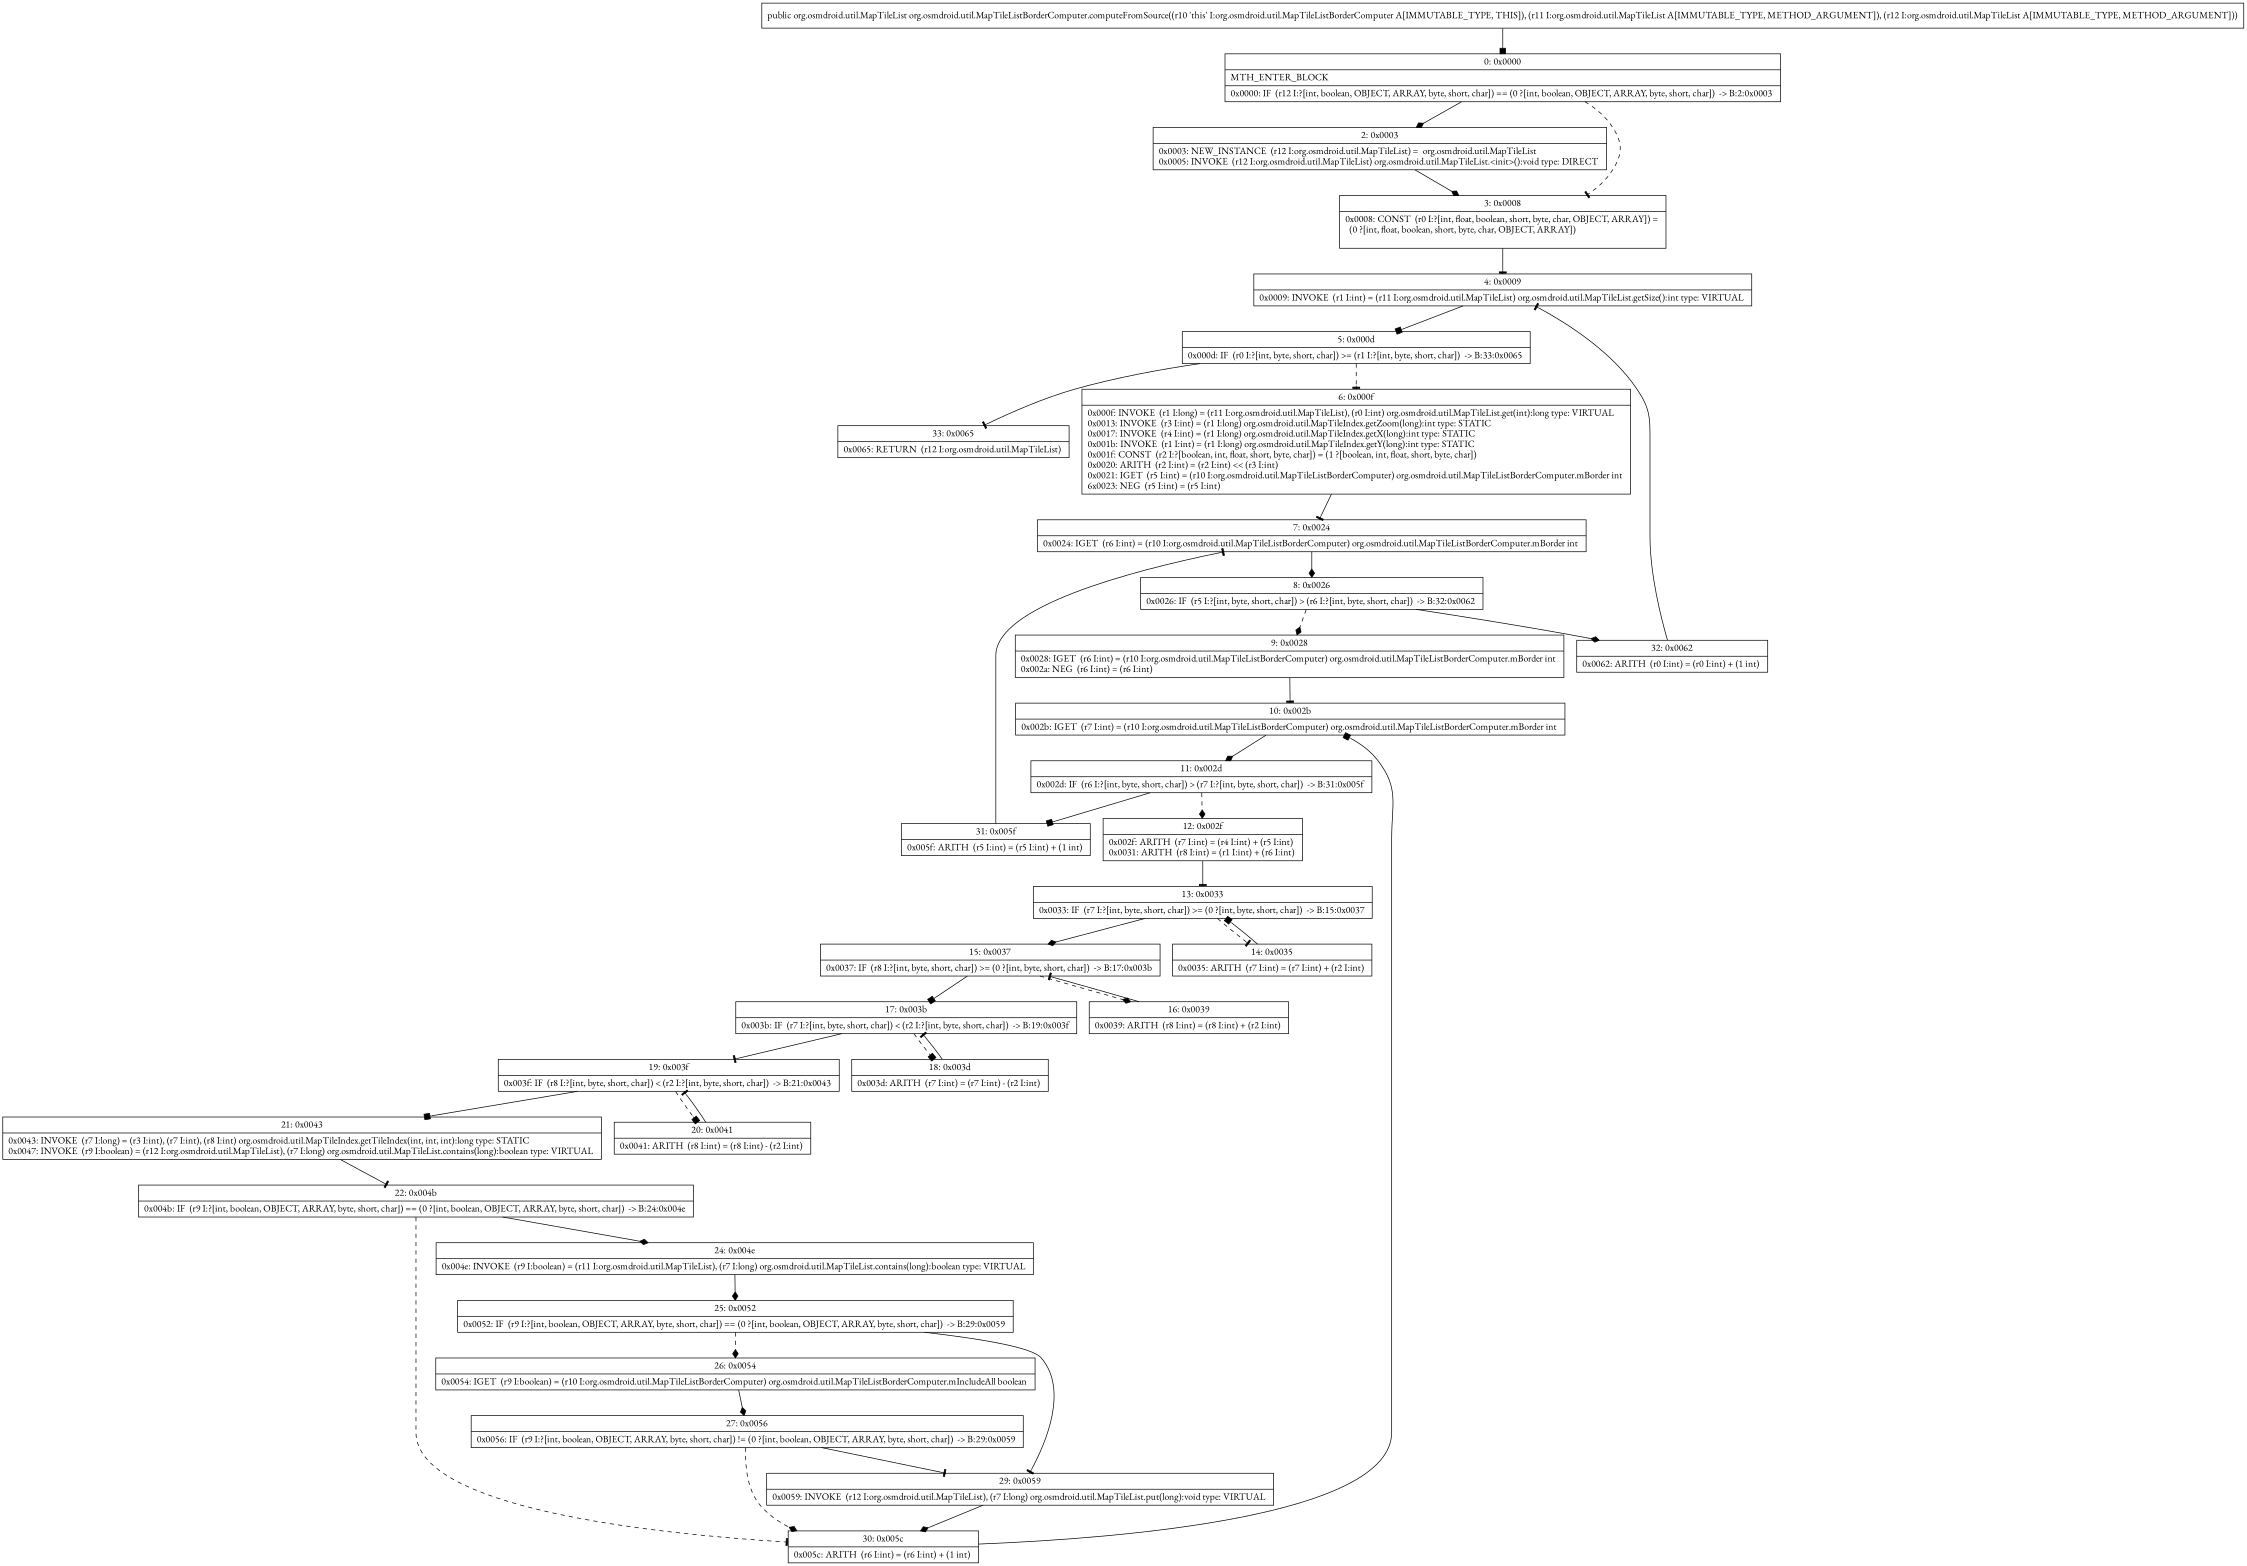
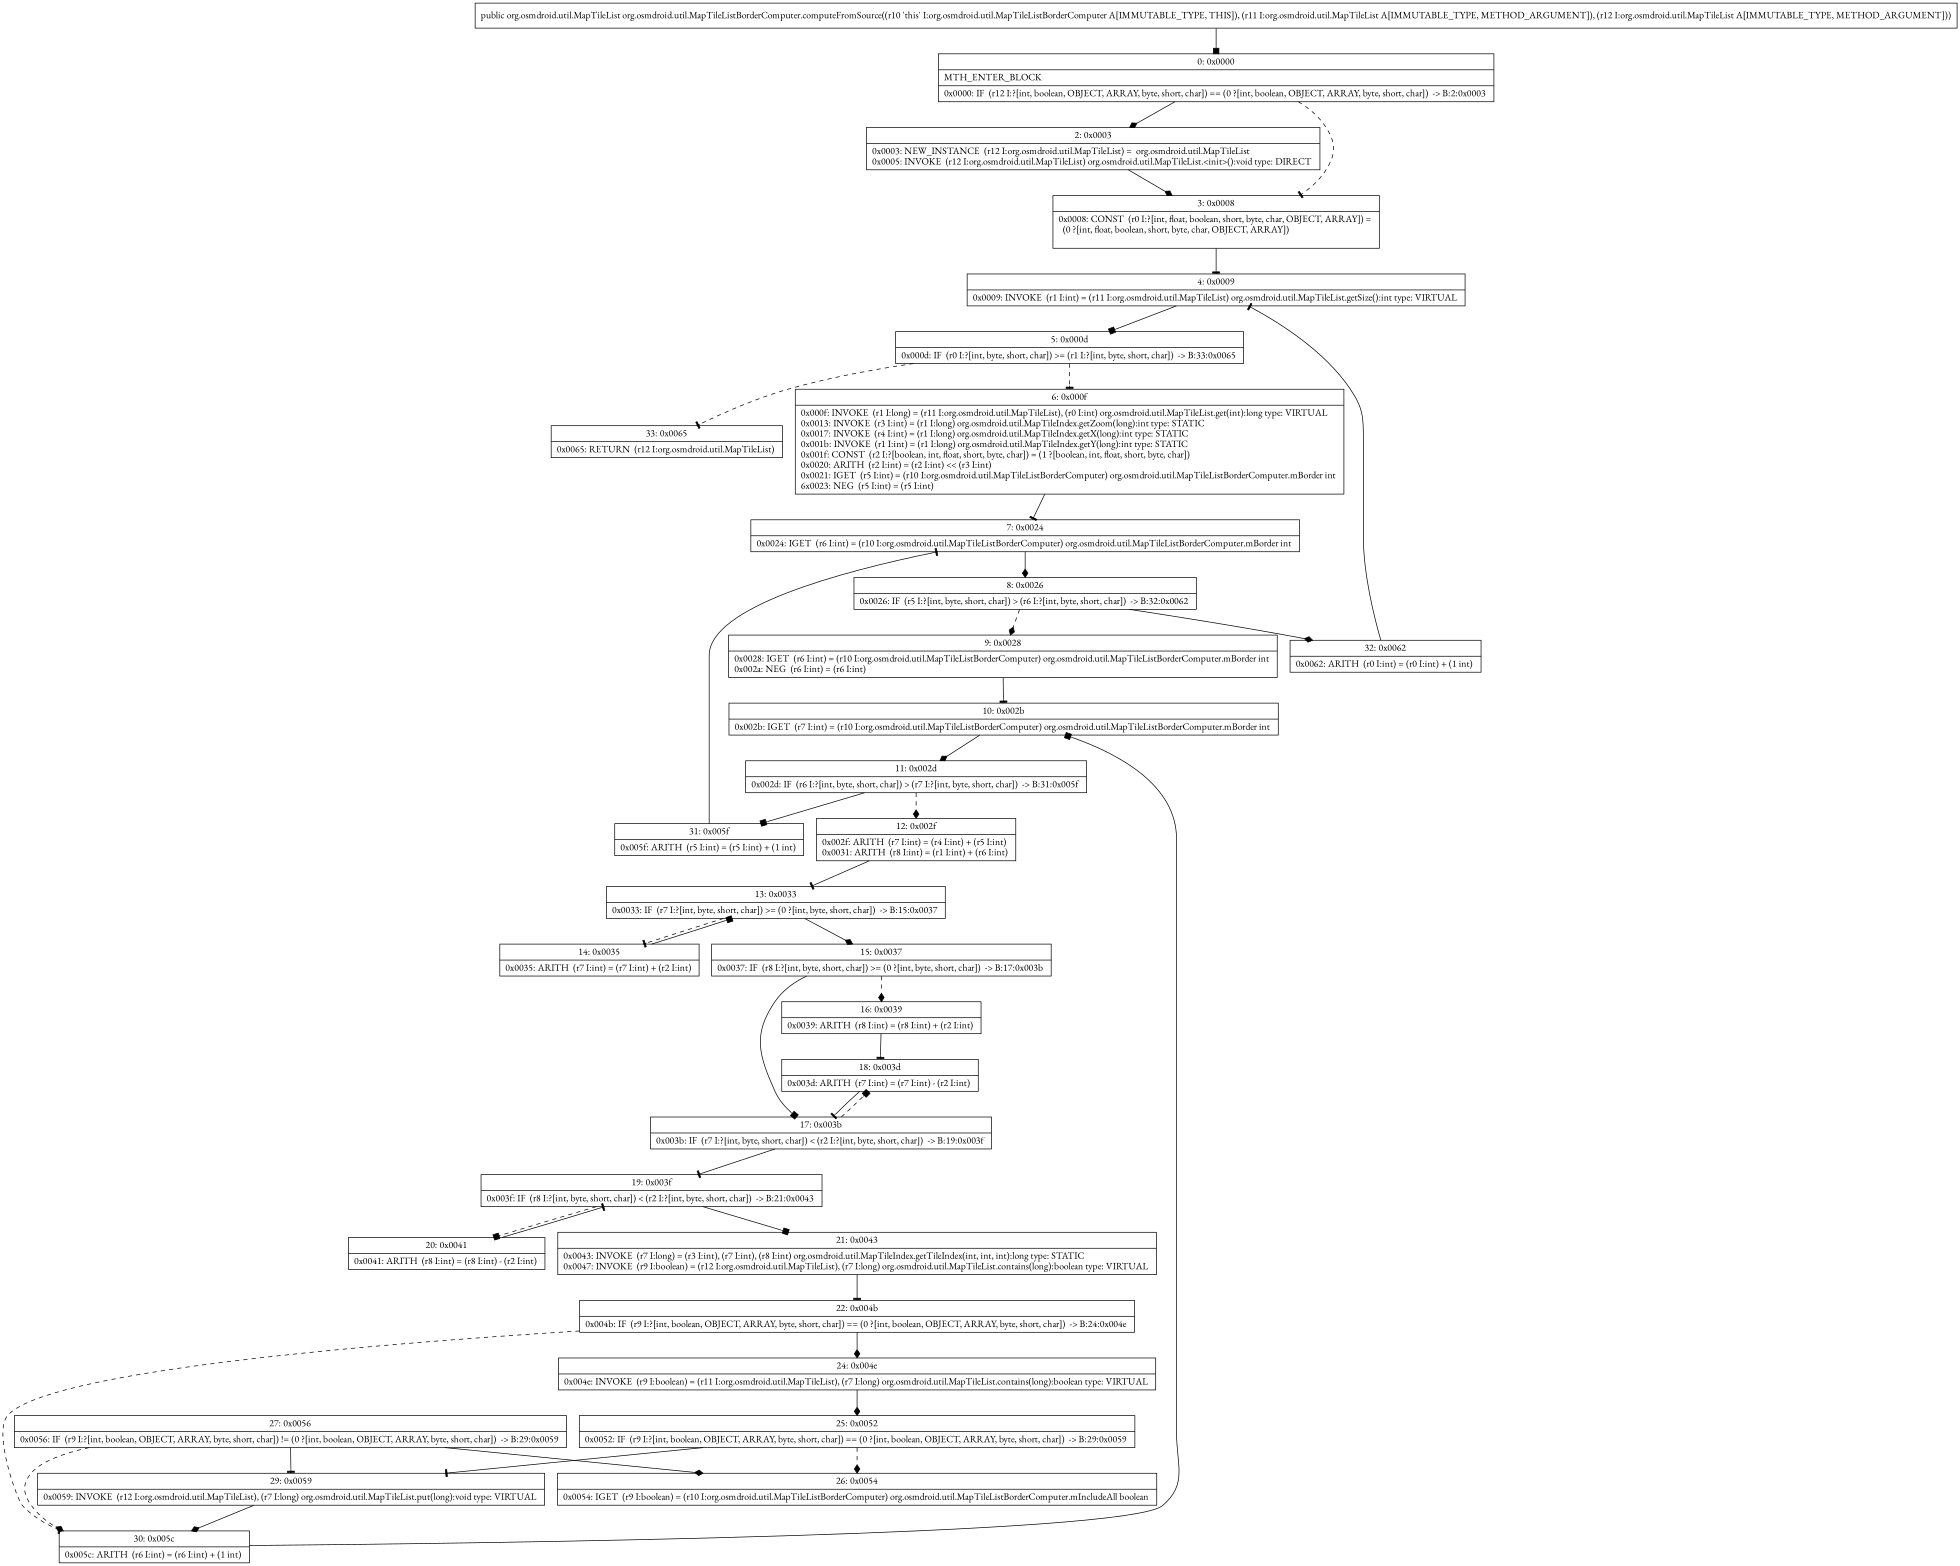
edge "5: 0x000d" -> "33: 0x0065": style solid -> dashed
edge "16: 0x0039" -> "15: 0x0037": now "16: 0x0039" -> "18: 0x003d"
edge "26: 0x0054" -> "27: 0x0056": reversed
